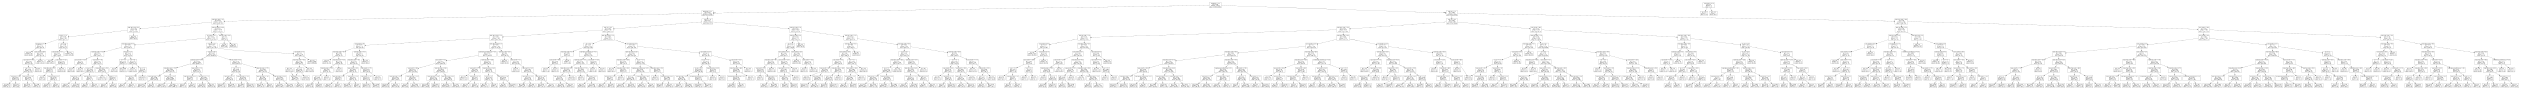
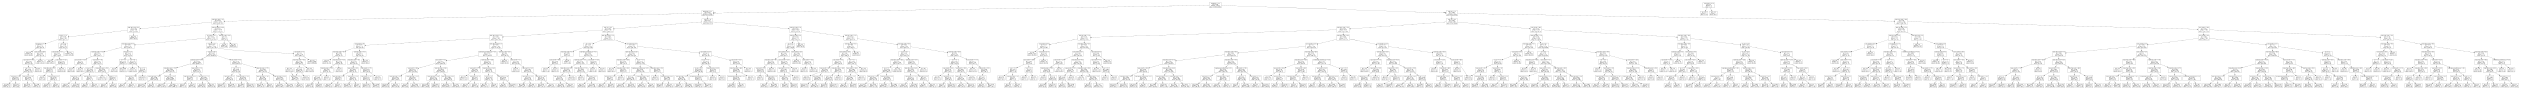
node "gini = 0.0 samples = 44 value = [44, 0]": removed
